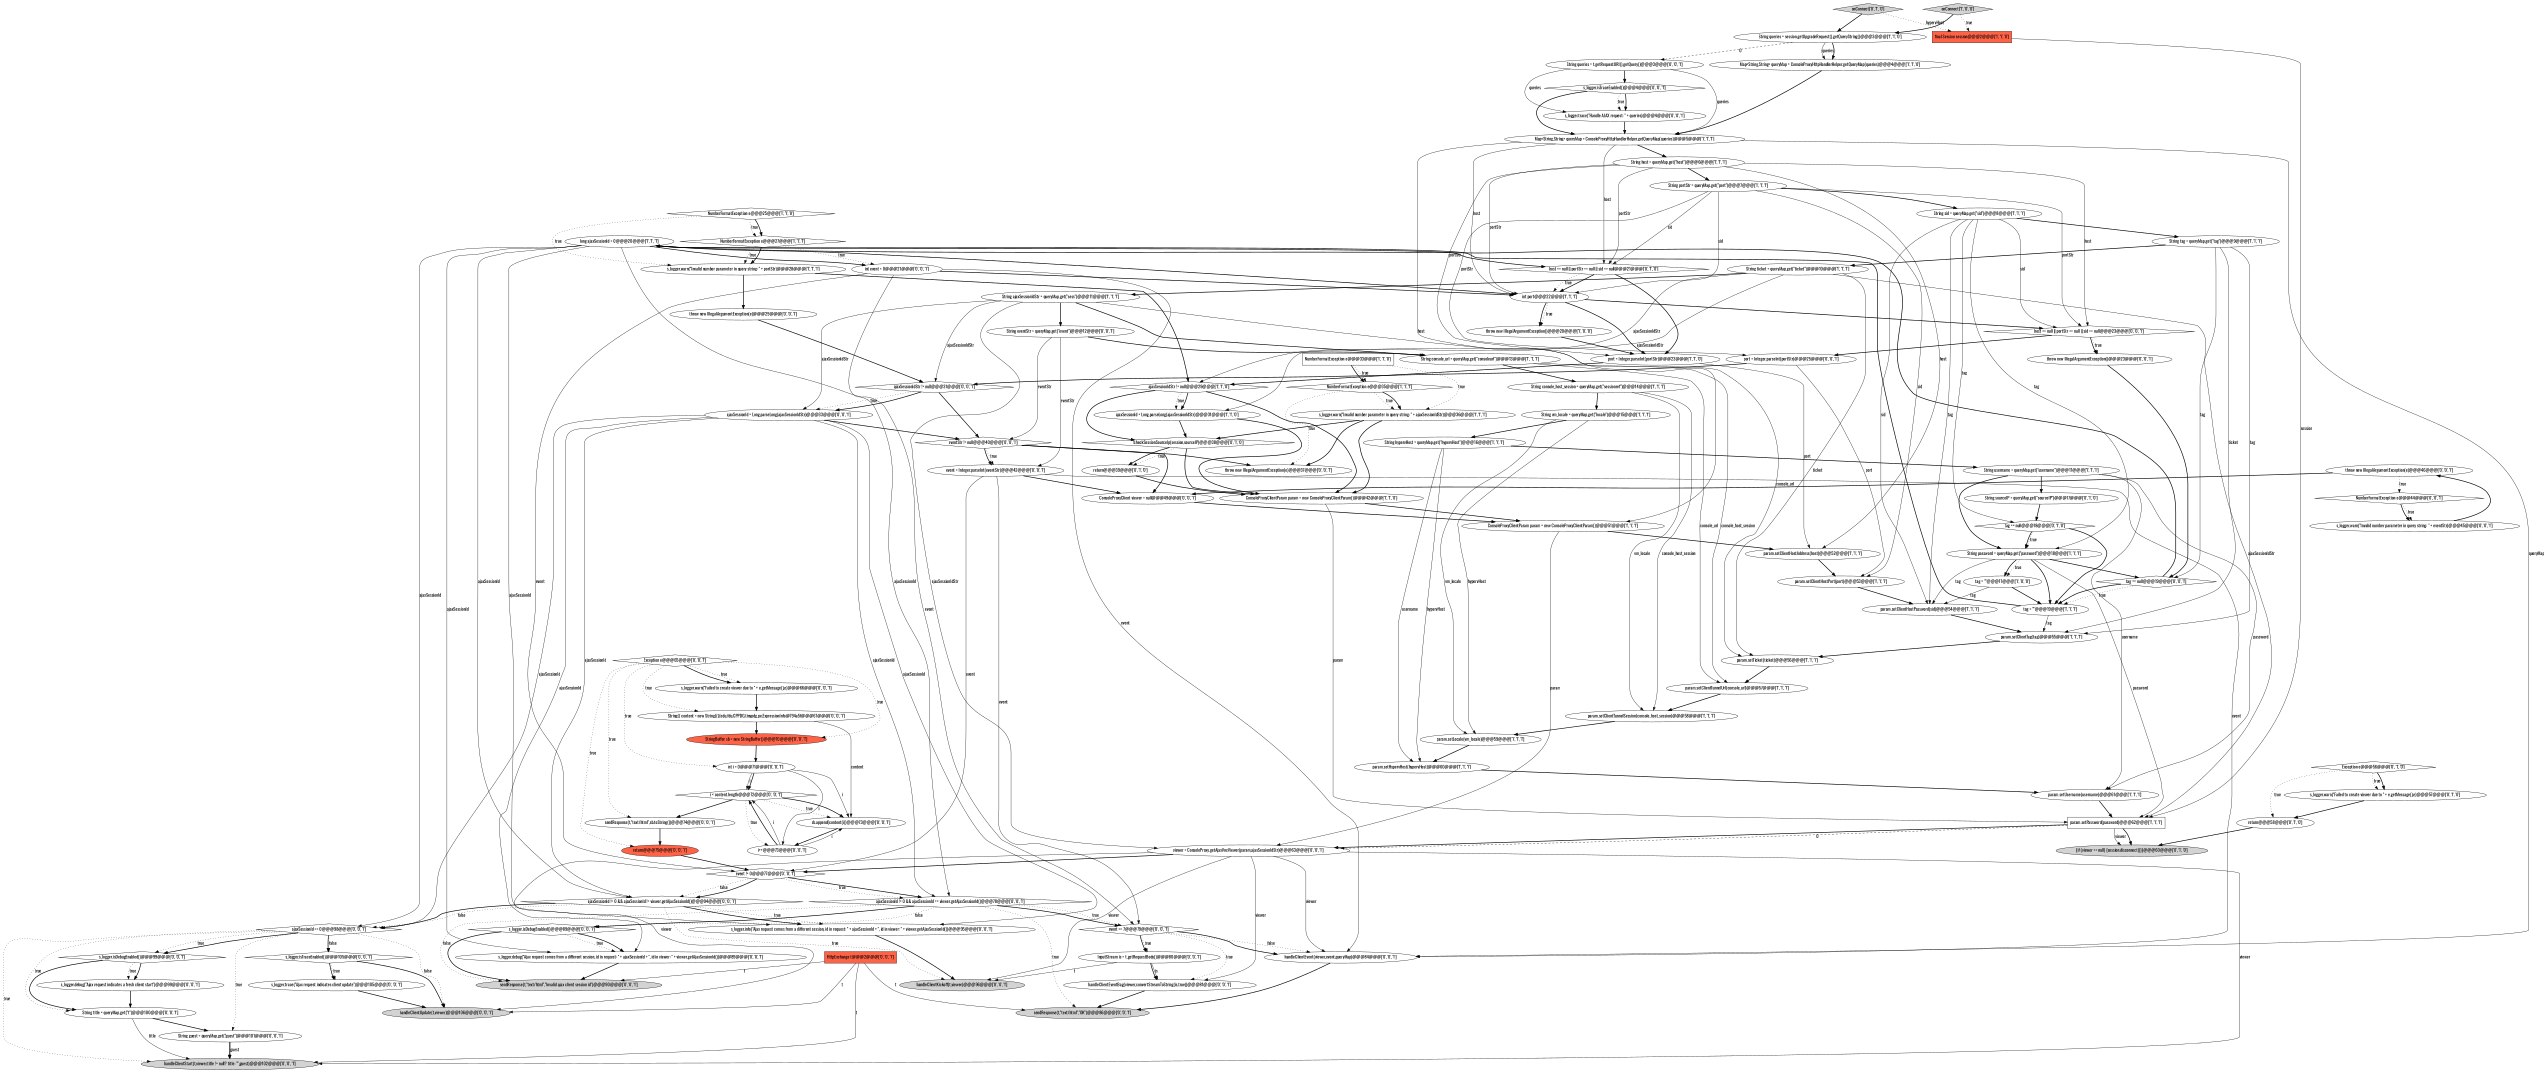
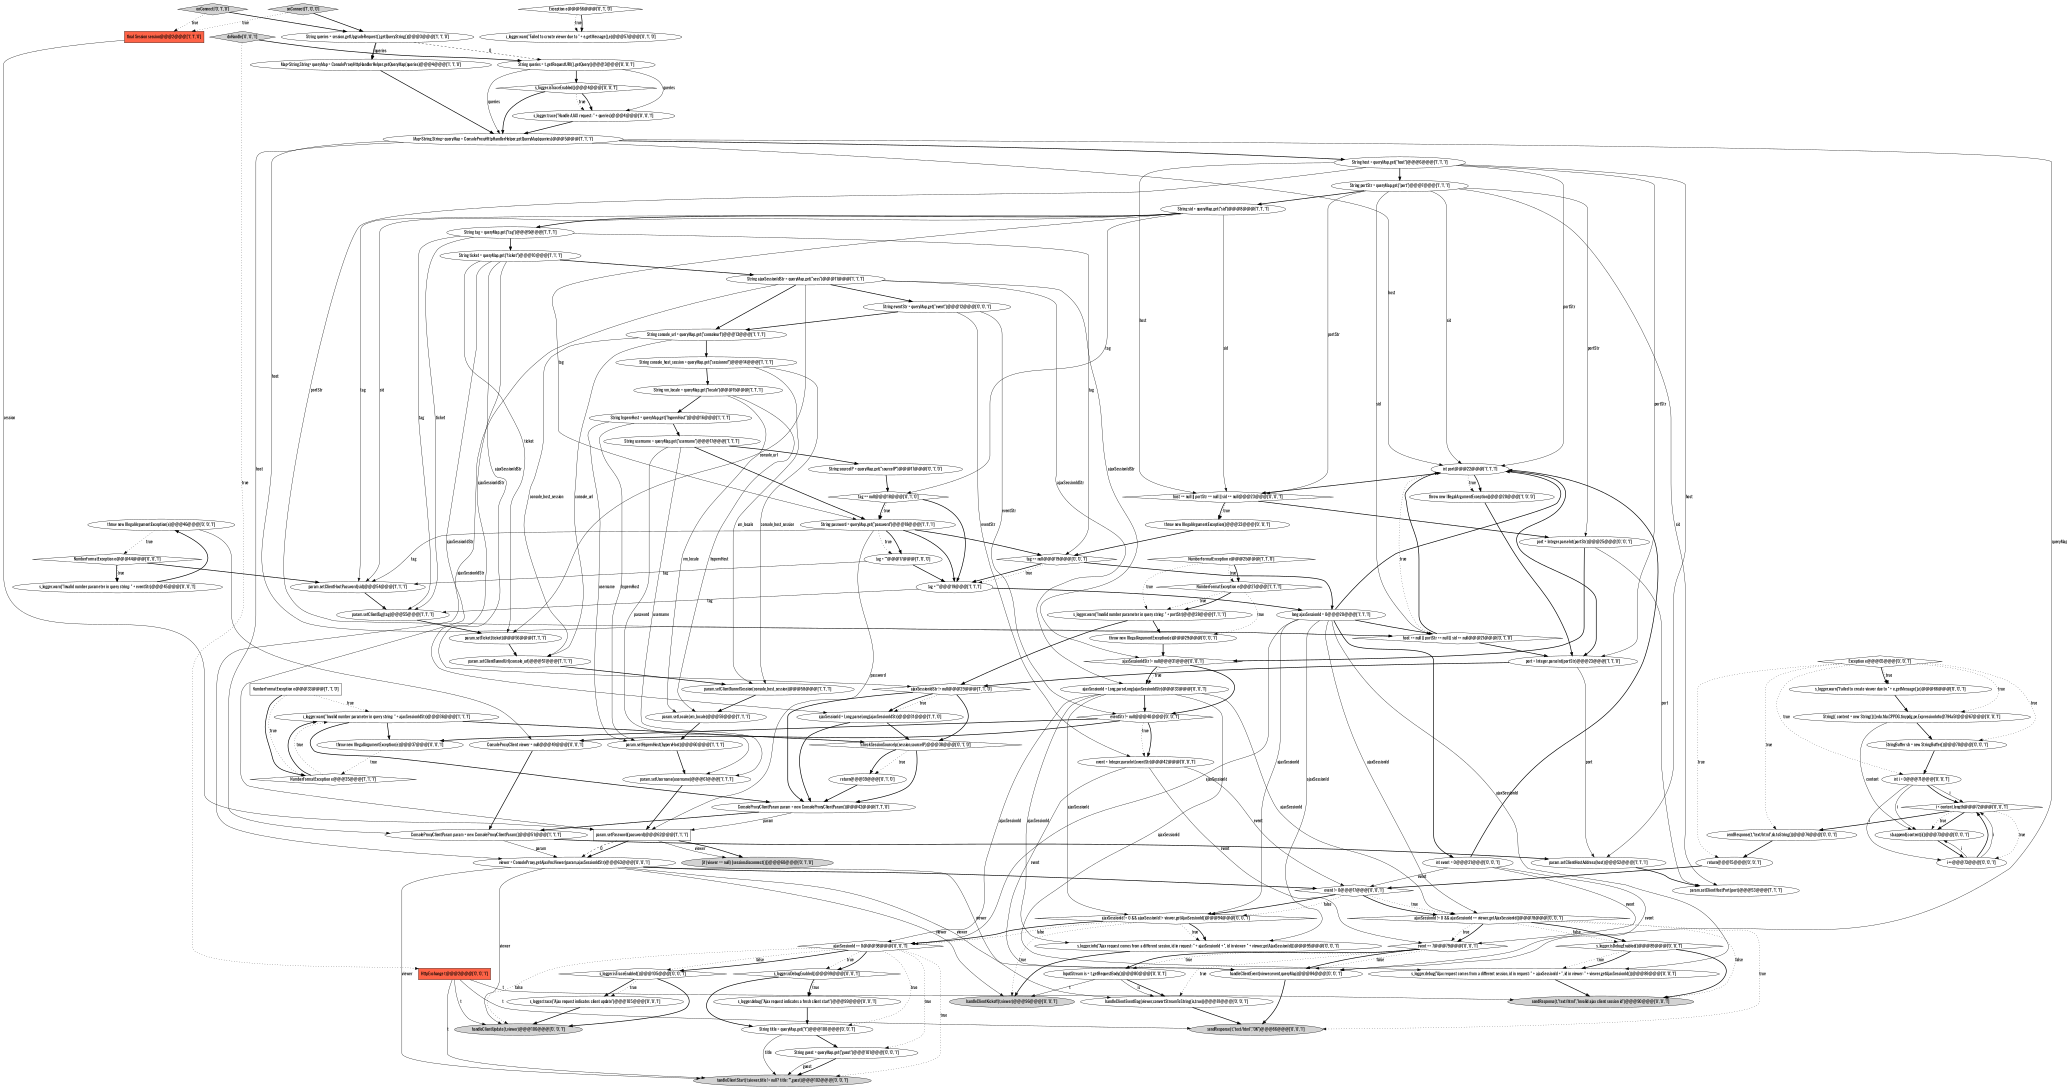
edge "onConnect['0', '1', '0']" -> "final Session session@@@2@@@['1', '1', '0']": label "hypervHost" -> "true"
node "doHandle['0', '0', '1']": added
edge "NumberFormatException e@@@27@@@['1', '1', '1']" -> "int event = 0@@@21@@@['0', '0', '1']": now "NumberFormatException e@@@27@@@['1', '1', '1']" -> "throw new IllegalArgumentException(e)@@@29@@@['0', '0', '1']"
edge "NumberFormatException e@@@35@@@['1', '1', '1']" -> "throw new IllegalArgumentException(e)@@@37@@@['0', '0', '1']": reversed
edge "event = Integer.parseInt(eventStr)@@@42@@@['0', '0', '1']" -> "ConsoleProxyClient viewer = null@@@49@@@['0', '0', '1']": removed
edge "throw new IllegalArgumentException(e)@@@46@@@['0', '0', '1']" -> "ConsoleProxyClient viewer = null@@@49@@@['0', '0', '1']": style bold -> solid
edge "param.setClientHostPort(port)@@@53@@@['1', '1', '1']" -> "param.setClientHostPassword(sid)@@@54@@@['1', '1', '1']": now "NumberFormatException e@@@44@@@['0', '0', '1']" -> "param.setClientHostPassword(sid)@@@54@@@['1', '1', '1']"
node "StringBuffer sb = new StringBuffer()@@@70@@@['0', '0', '1']": fillcolor tomato -> white
node "return@@@58@@@['0', '1', '0']": removed
node "return@@@75@@@['0', '0', '1']": fillcolor tomato -> white
